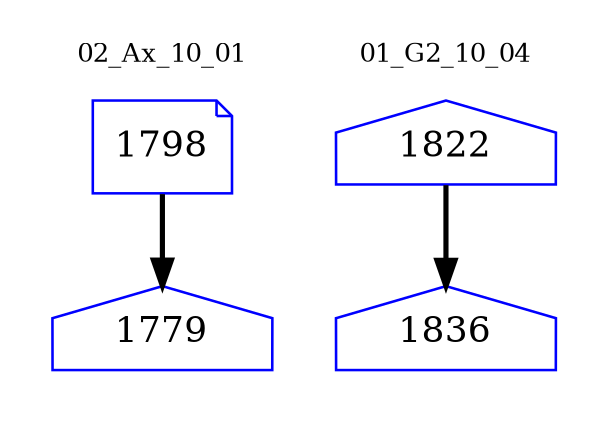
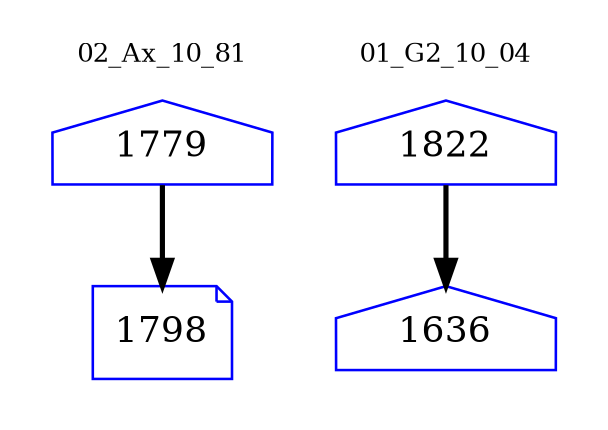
cluster "02_Ax_10_01": label "02_Ax_10_01" -> "02_Ax_10_81"
edge "1798" -> "1779": reversed
node "1836": label "1836" -> "1636"
